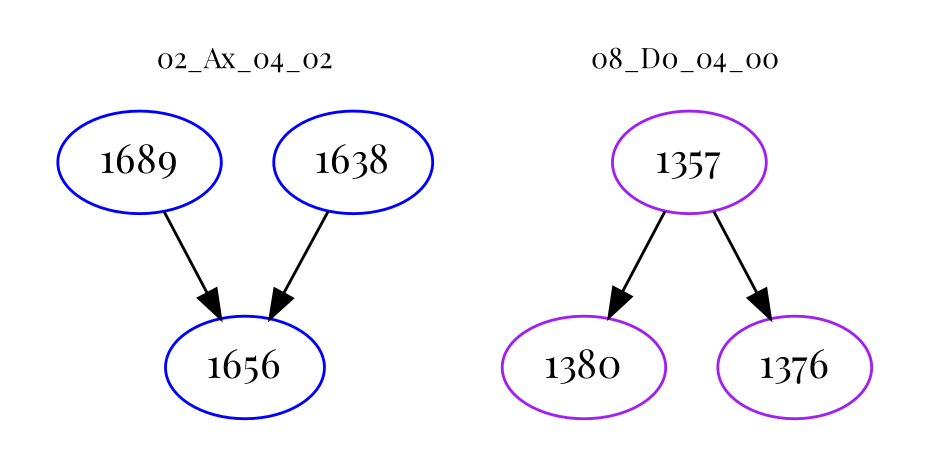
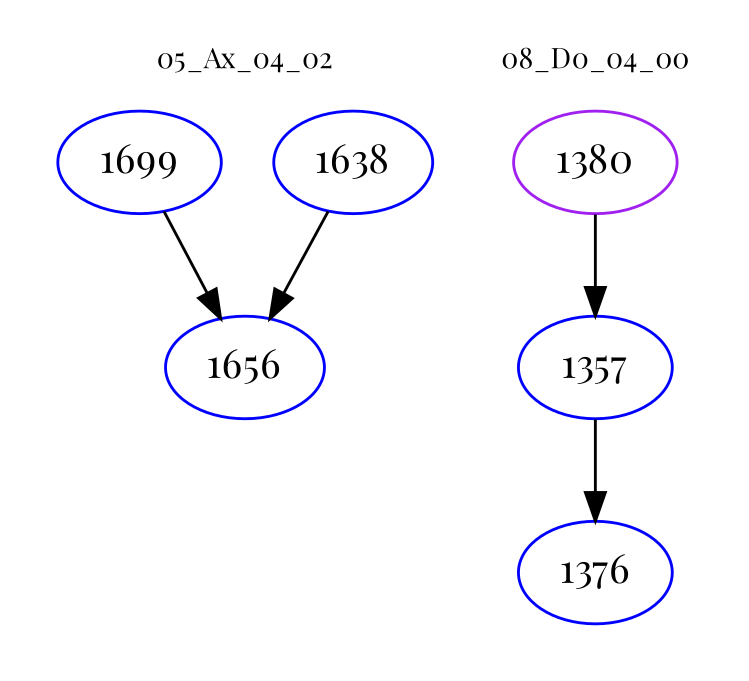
cluster "02_Ax_04_02": label "02_Ax_04_02" -> "05_Ax_04_02"
node "1689": label "1689" -> "1699"
node "1357": color purple -> blue
edge "1357" -> "1380": reversed
node "1376": color purple -> blue
